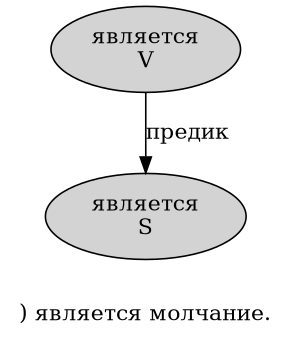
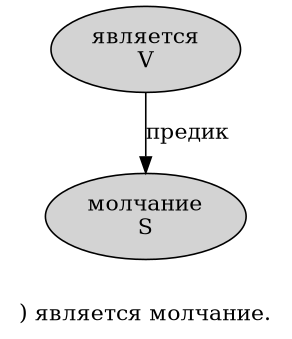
node "является S": label "является S" -> "молчание S"
